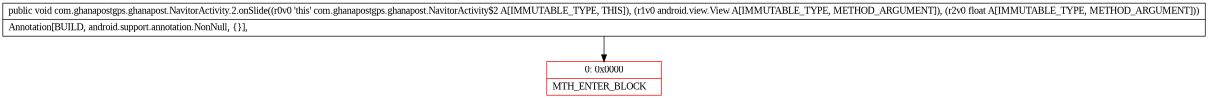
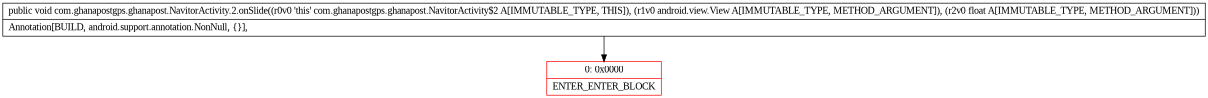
node "0: 0x0000": text "MTH_ENTER_BLOCK" -> "ENTER_ENTER_BLOCK"
